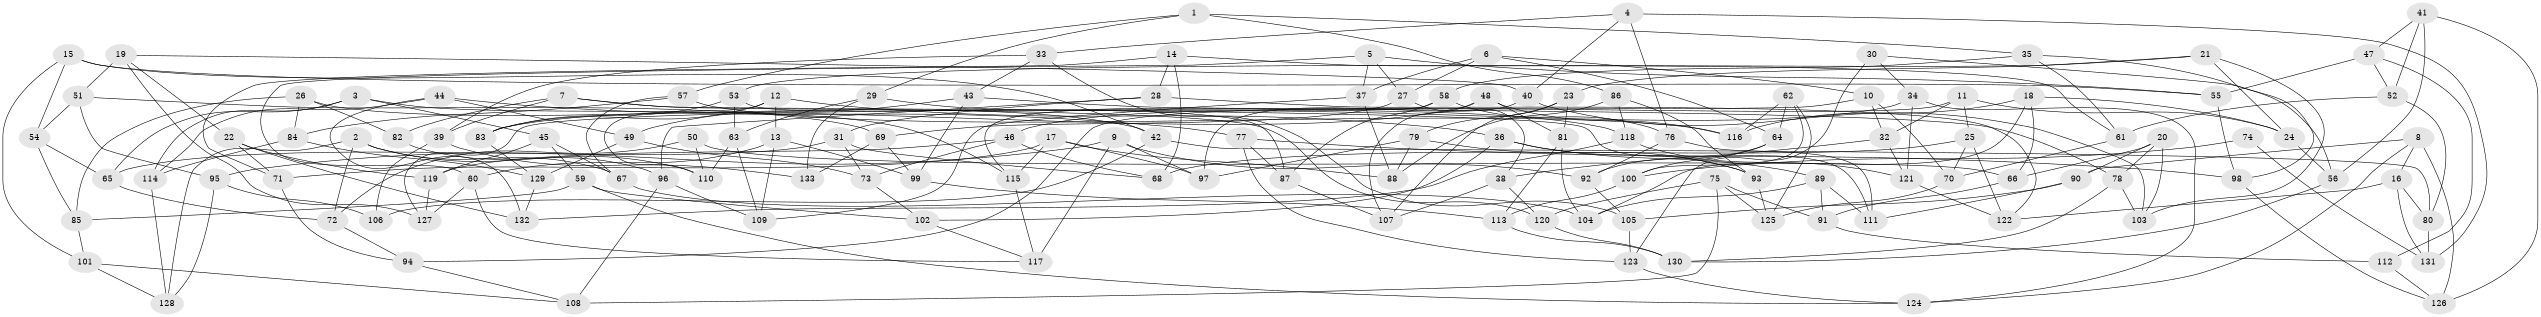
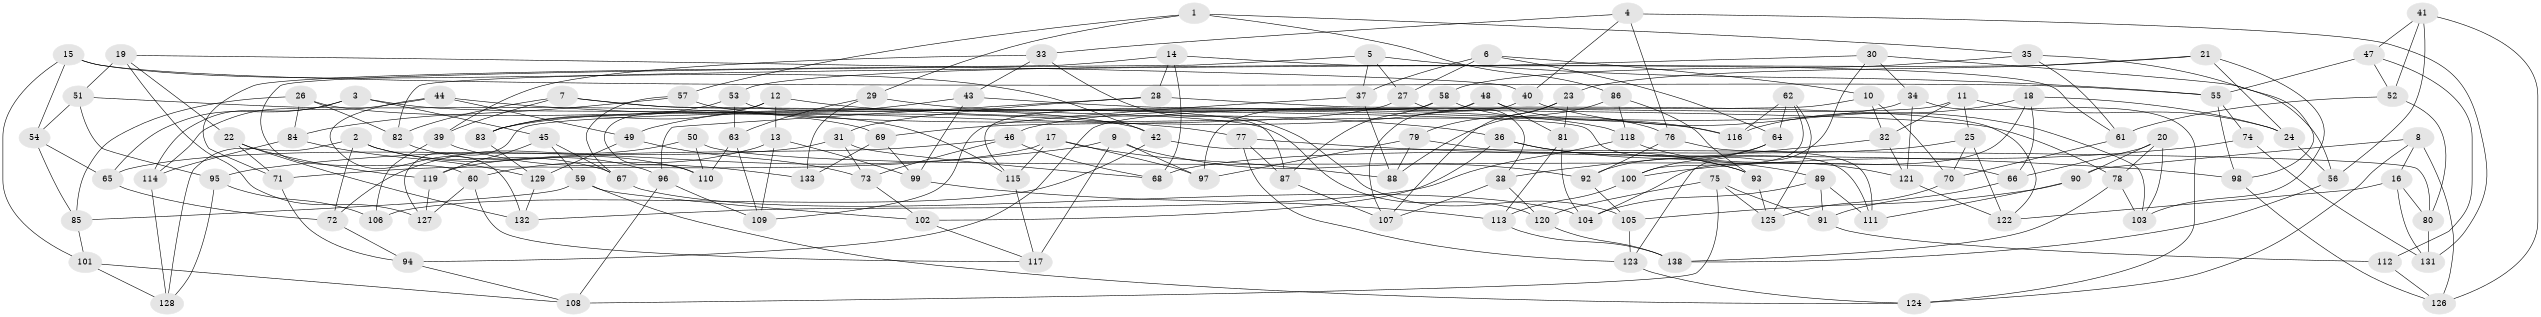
edge "30" -- "82": added
edge "55" -- "74": added
node "130": label "130" -> "138"
